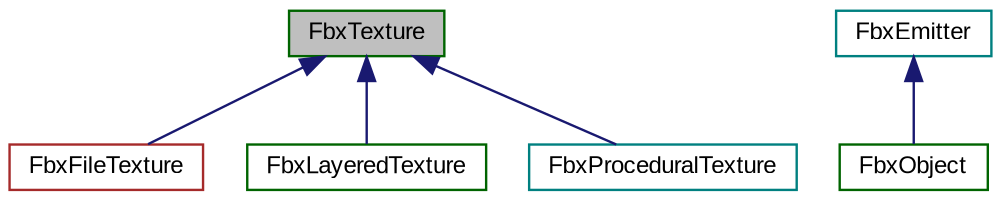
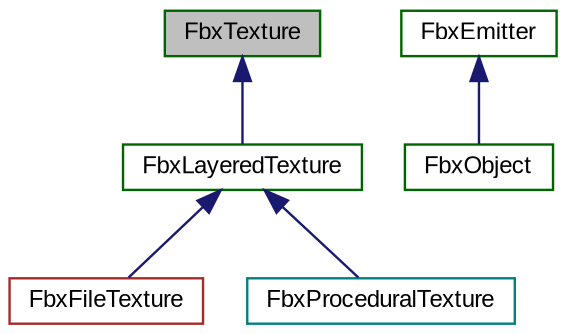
node "FbxEmitter": color teal -> darkgreen
edge "FbxProceduralTexture" -> "FbxTexture": now "FbxProceduralTexture" -> "FbxLayeredTexture"
edge "FbxFileTexture" -> "FbxTexture": now "FbxFileTexture" -> "FbxLayeredTexture"
